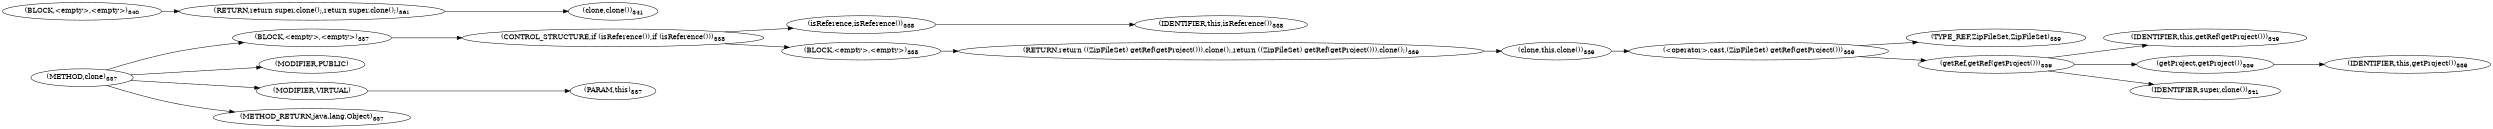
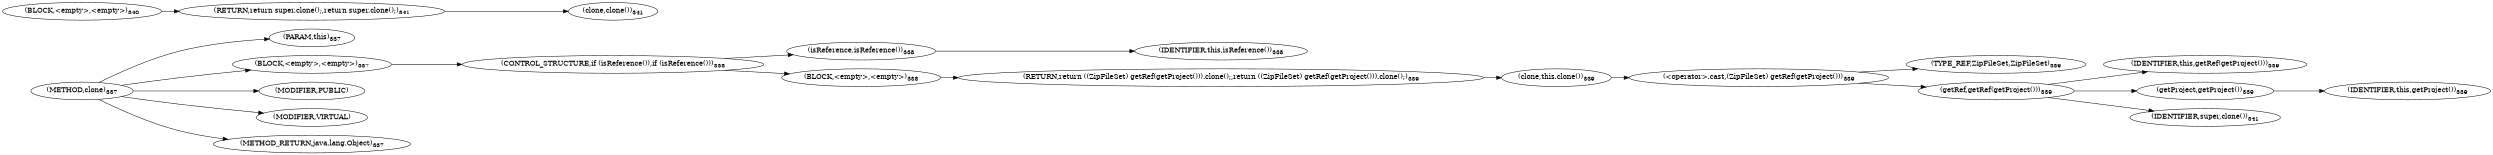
node "(RETURN,return super.clone();,return super.clone();)": text "361" -> "341"
node "(IDENTIFIER,this,getRef(getProject()))": text "349" -> "339"
edge "(MODIFIER,VIRTUAL)" -> "(PARAM,this)": now "(METHOD,clone)" -> "(PARAM,this)"
